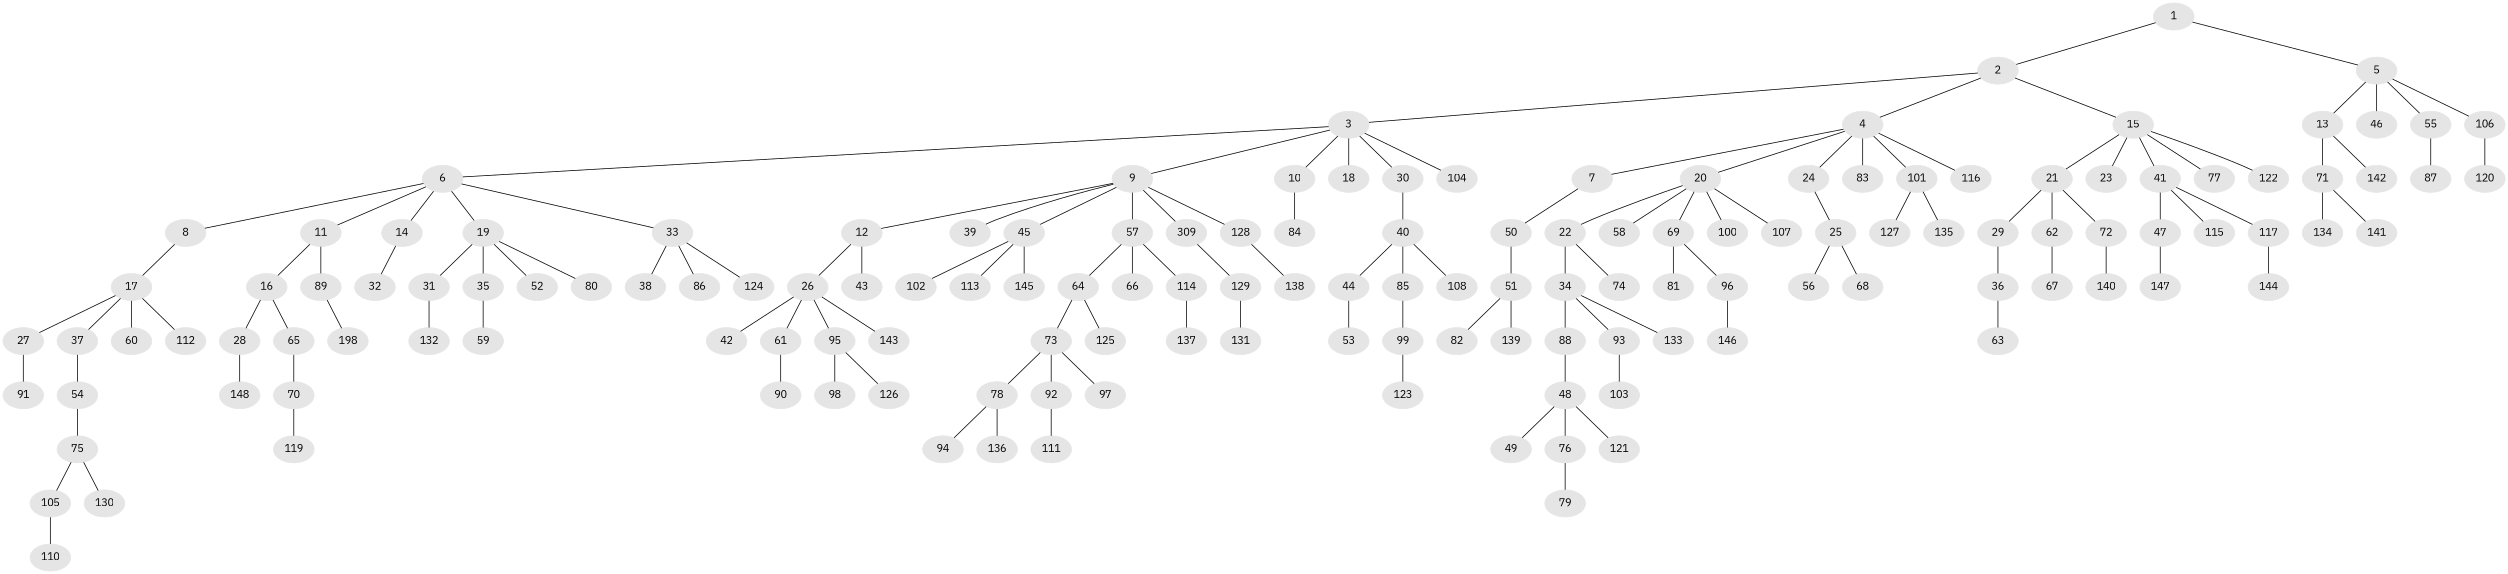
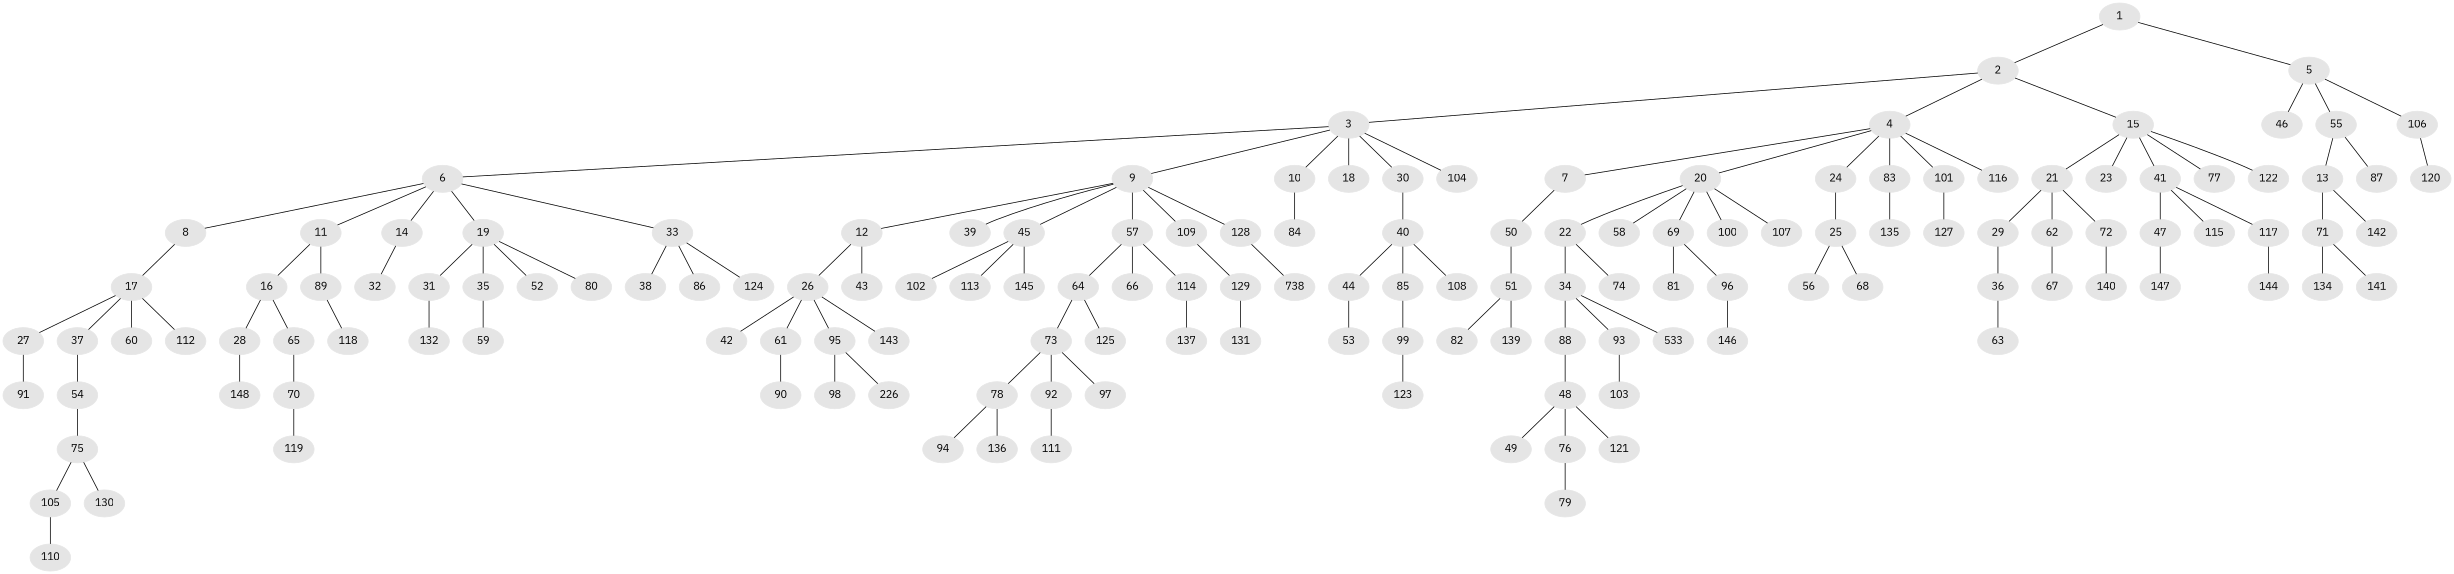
edge "5" -- "13": now "55" -- "13"
edge "101" -- "135": now "83" -- "135"
node "309": label "309" -> "109"
node "138": label "138" -> "738"
node "198": label "198" -> "118"
node "133": label "133" -> "533"
node "126": label "126" -> "226"
